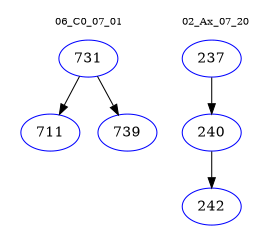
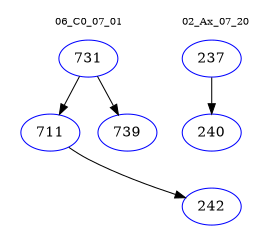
edge "240" -> "242": now "711" -> "242"
